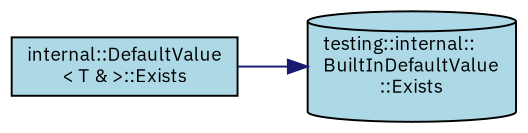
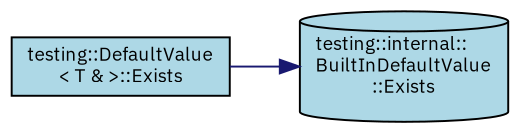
node "internal::DefaultValue < T & >::Exists": label "internal::DefaultValue < T & >::Exists" -> "testing::DefaultValue < T & >::Exists"
